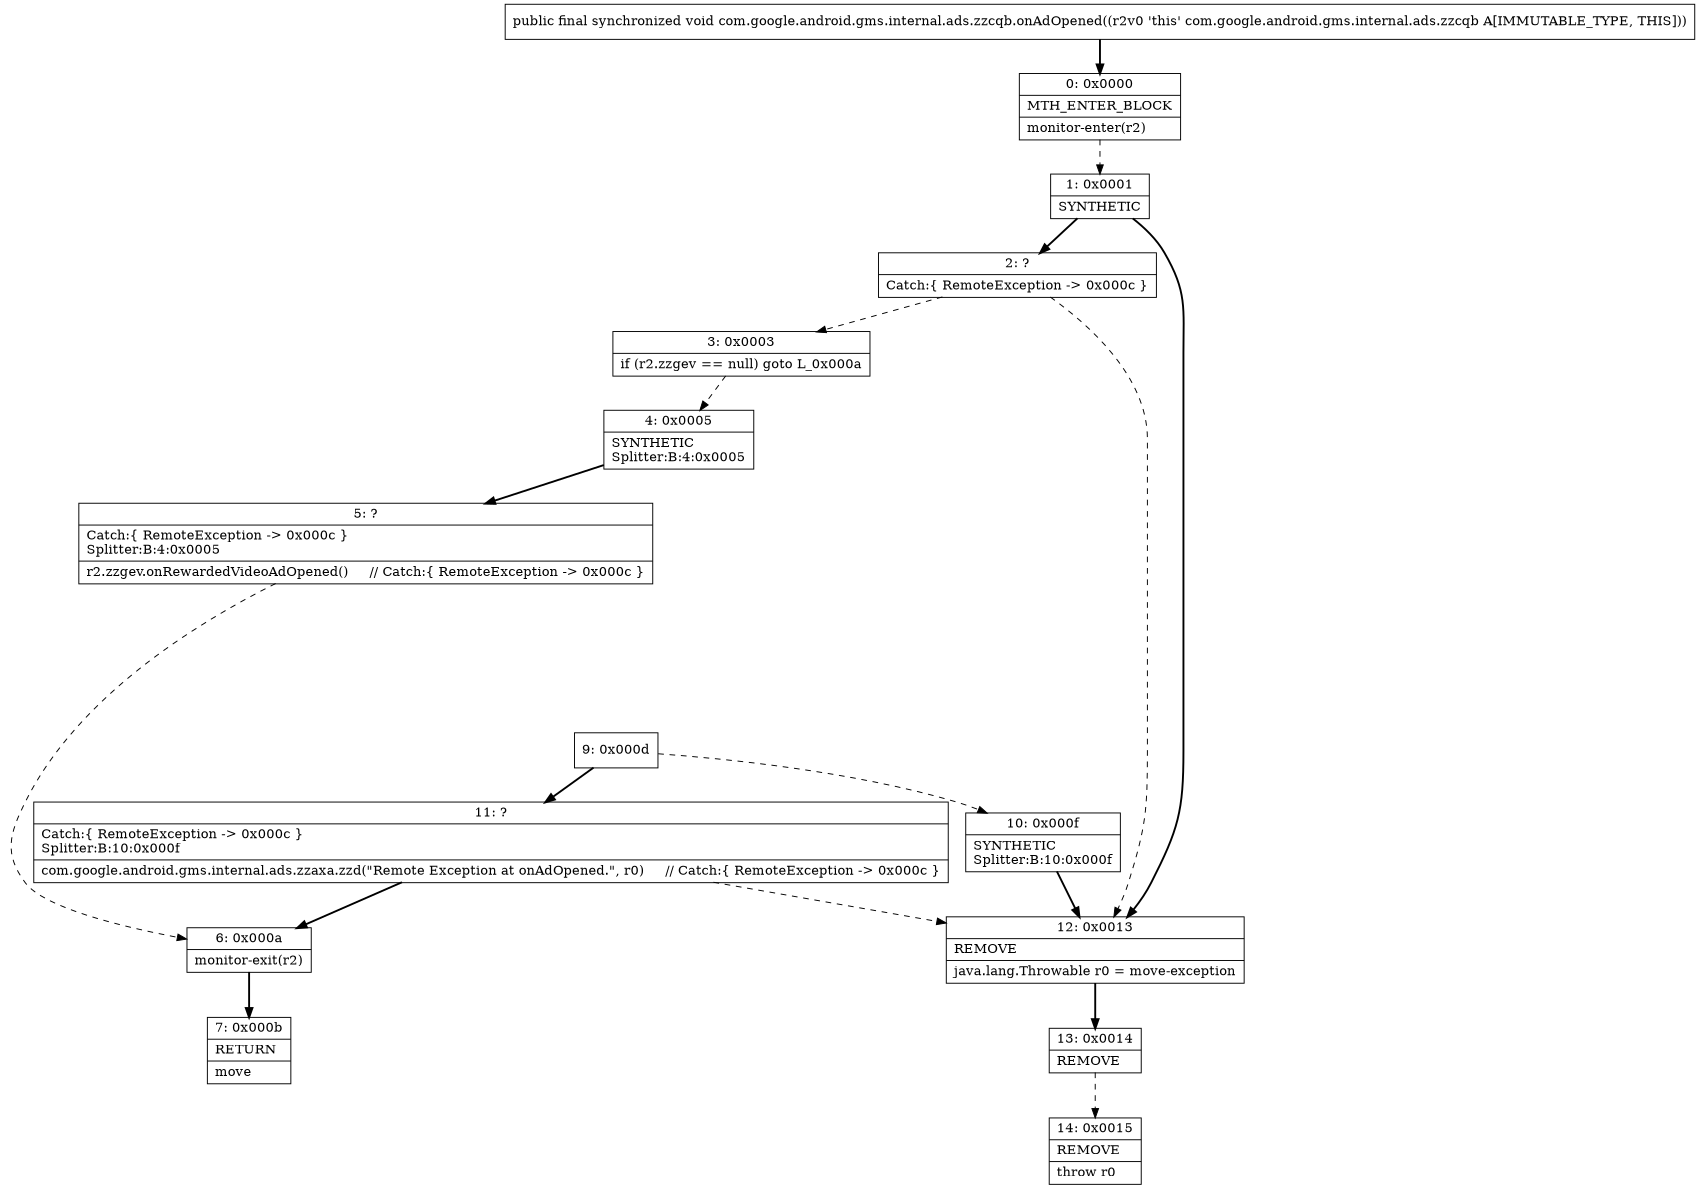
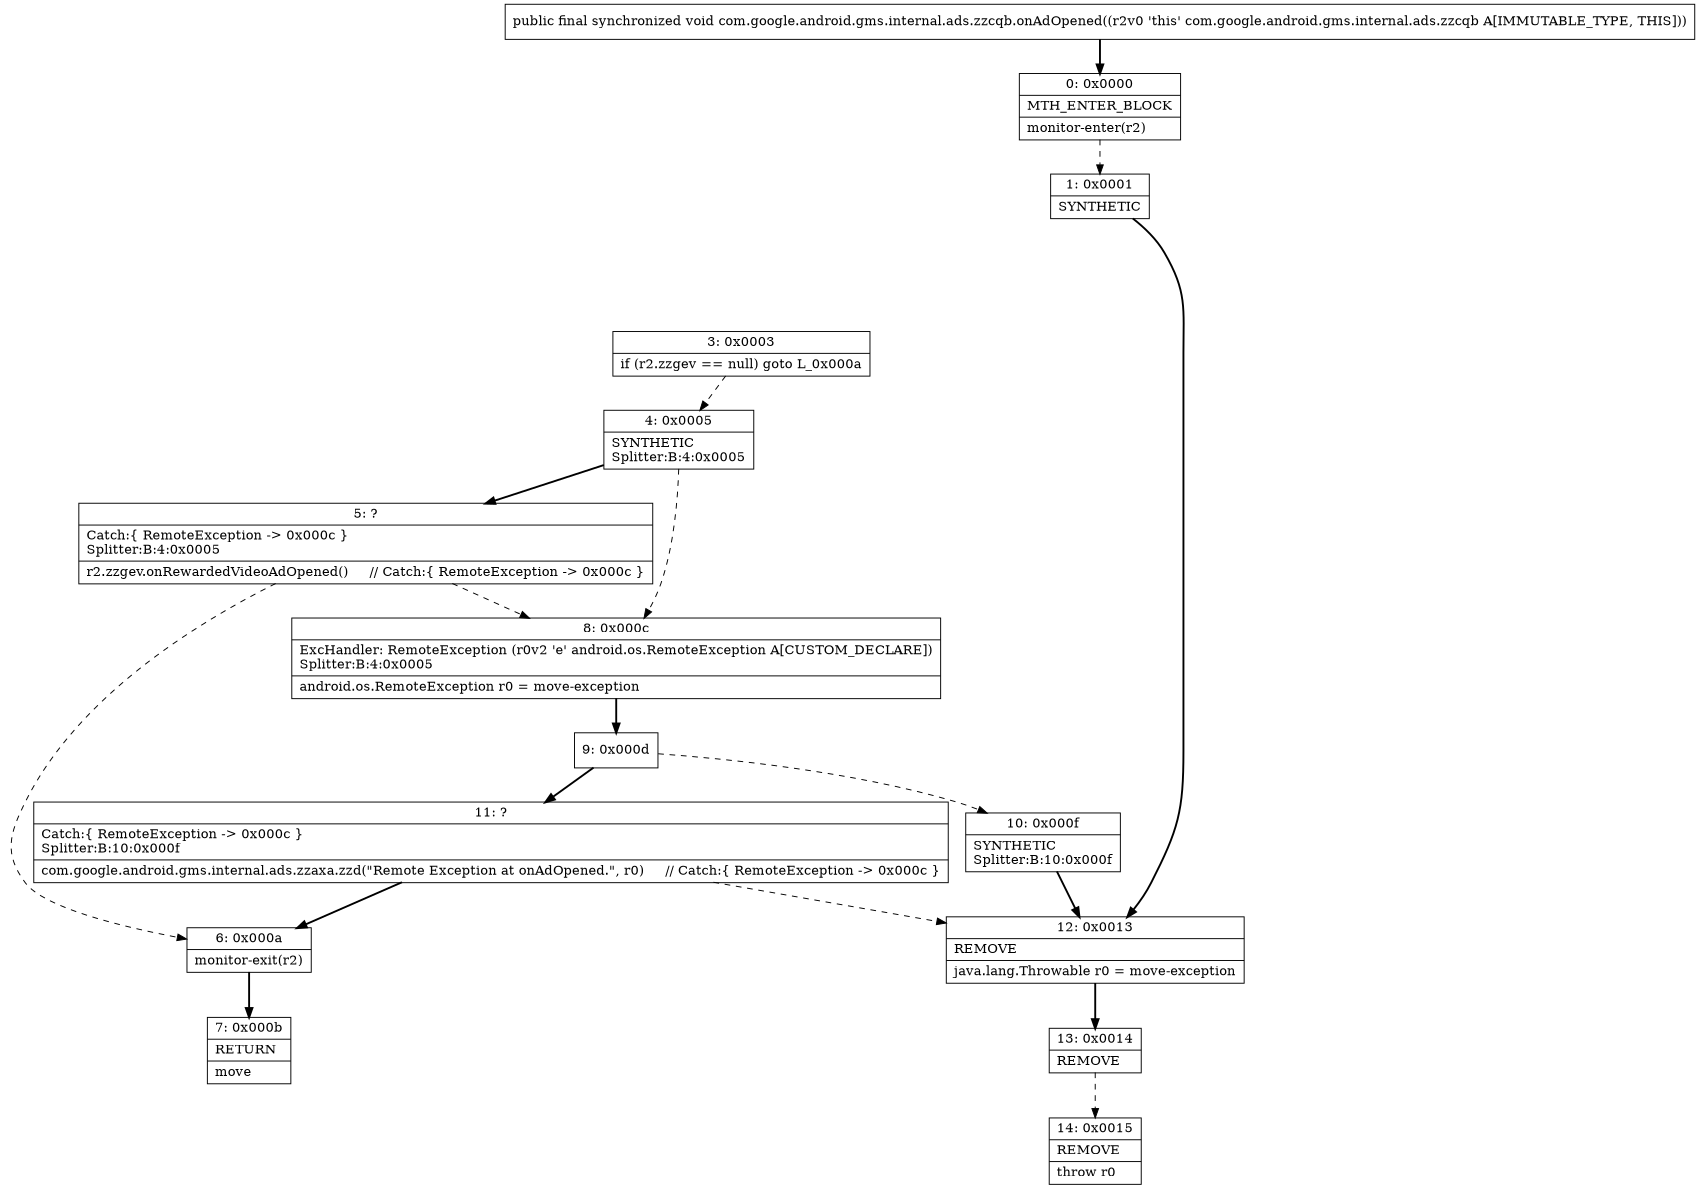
node "2: ?": removed
node "8: 0x000c": added
